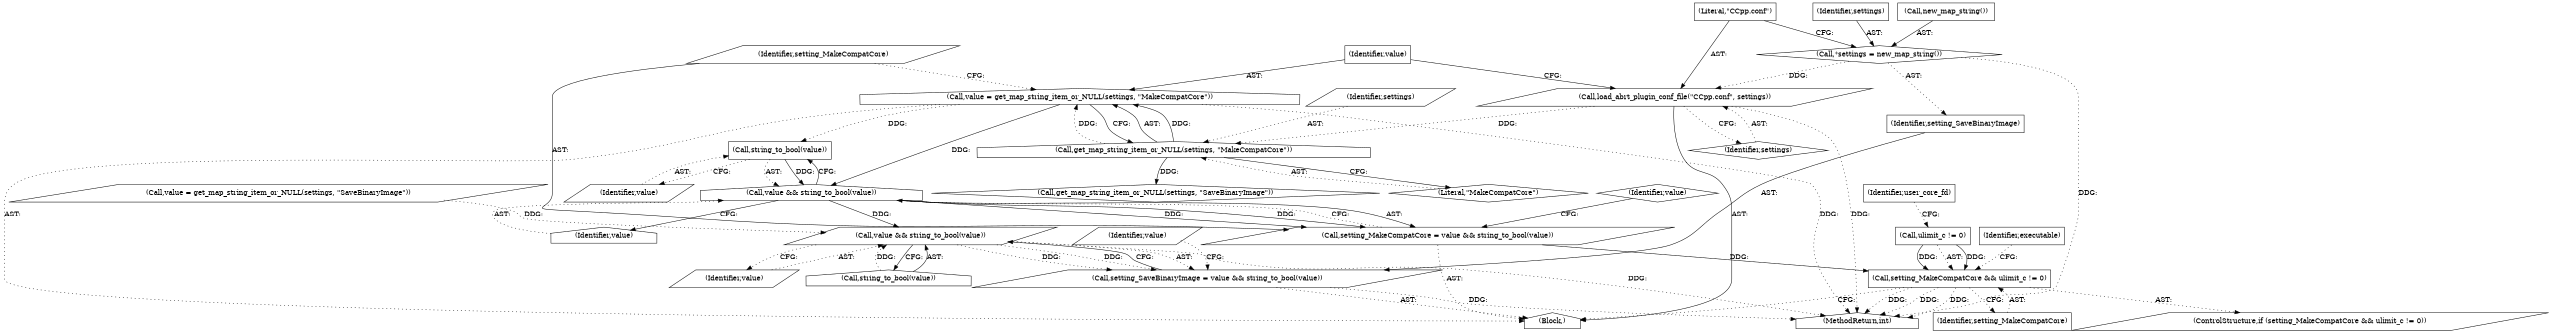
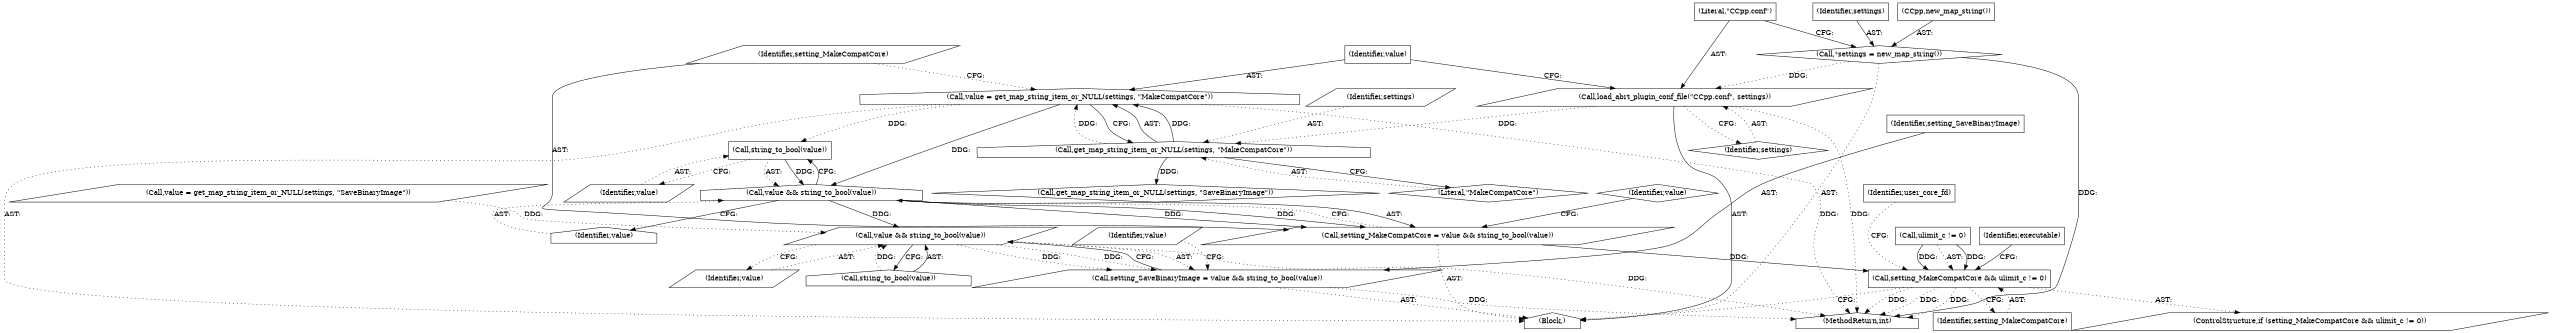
node "(Call,new_map_string())": label "(Call,new_map_string())" -> "(CCpp,new_map_string())"
edge "(Call,*settings = new_map_string())" -> "(Identifier,setting_SaveBinaryImage)": now "(Call,*settings = new_map_string())" -> "(Block,)"
edge "(Call,*settings = new_map_string())" -> "(MethodReturn,int)": style dotted -> solid
edge "(Identifier,user_core_fd)" -> "(Call,ulimit_c != 0)": now "(Identifier,user_core_fd)" -> "(Call,setting_MakeCompatCore && ulimit_c != 0)"
edge "(Identifier,executable)" -> "(Call,setting_MakeCompatCore && ulimit_c != 0)": style dotted -> solid
